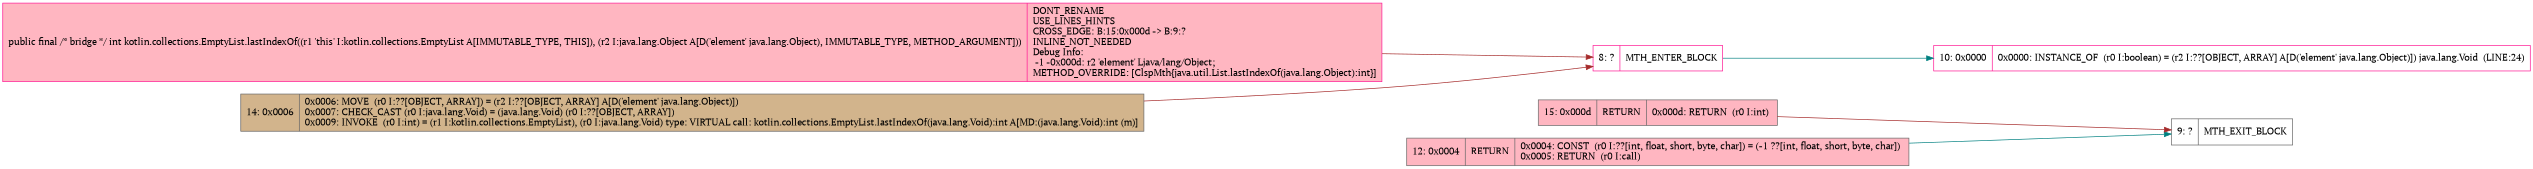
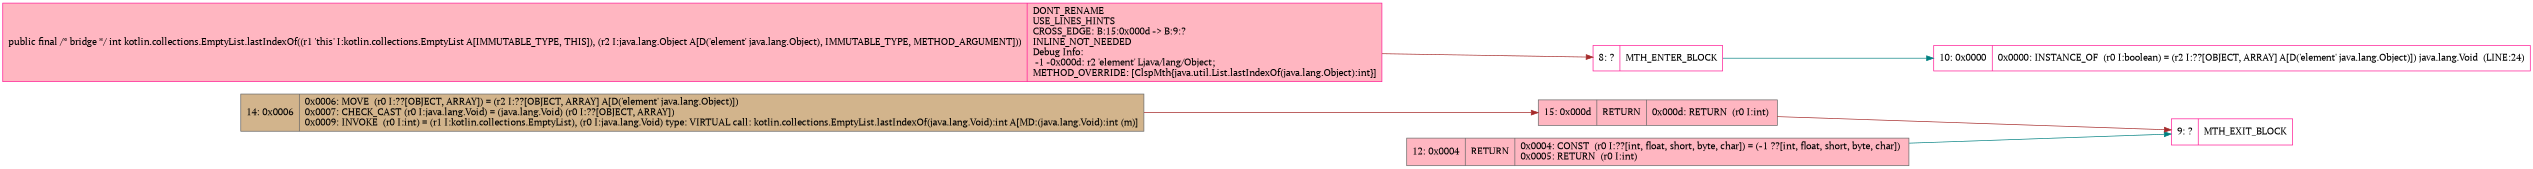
edge "14: 0x0006" -> "8: ?": now "14: 0x0006" -> "15: 0x000d"
node "9: ?": color gray40 -> deeppink
node "12: 0x0004": text "0x0005: RETURN  (r0 I:call)" -> "0x0005: RETURN  (r0 I:int)"
